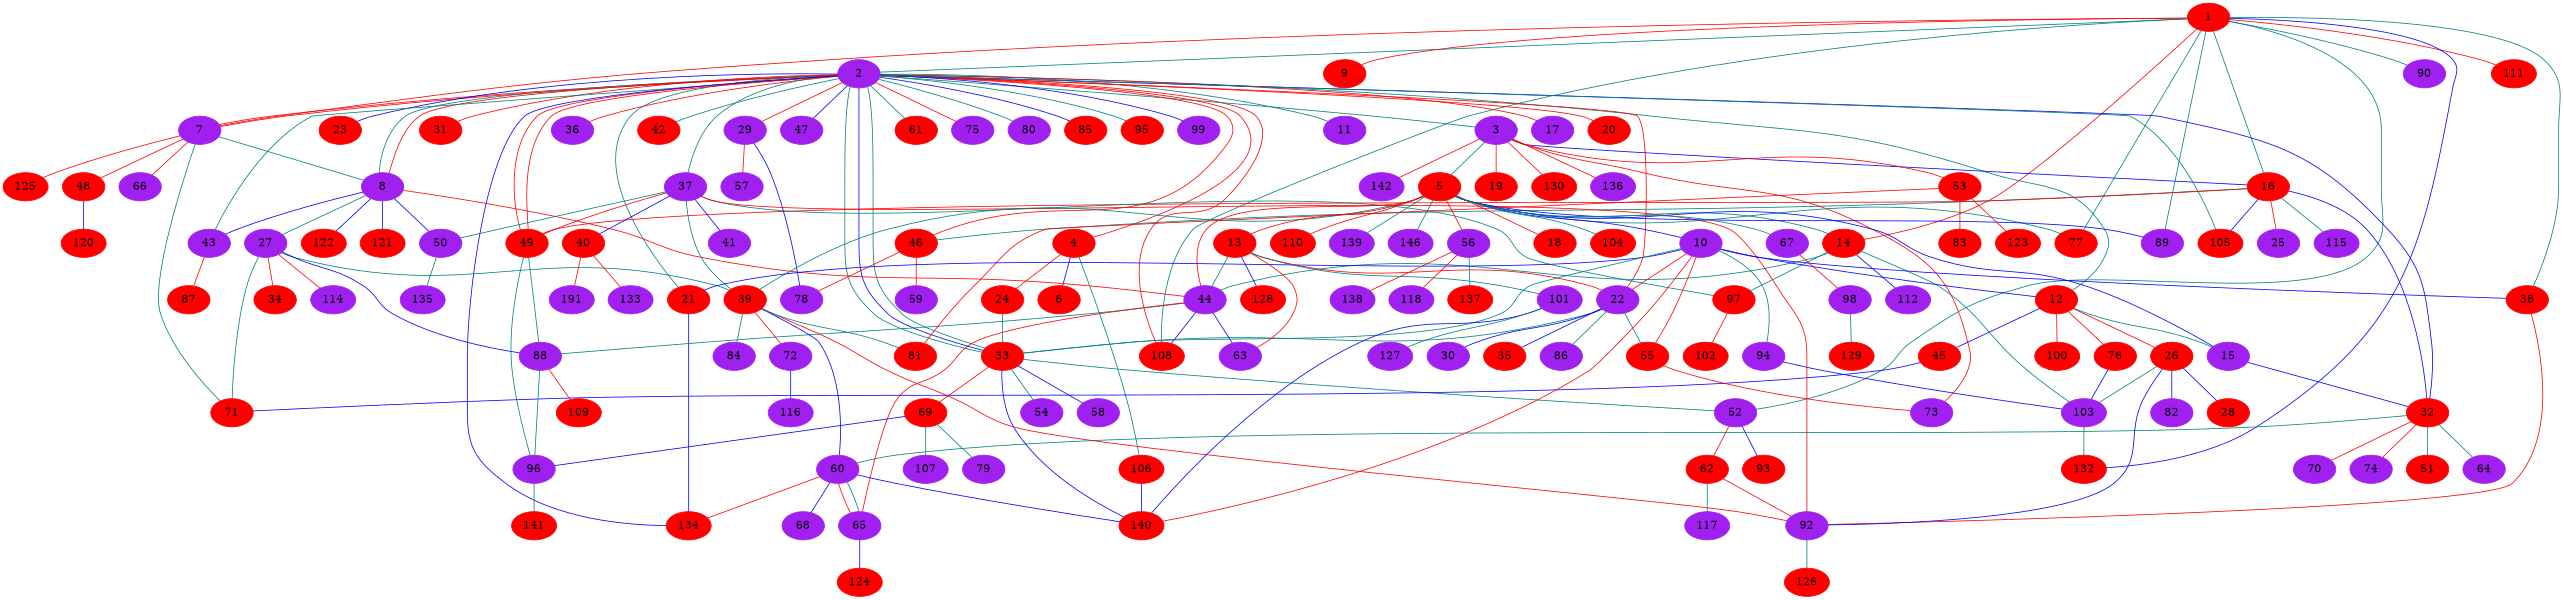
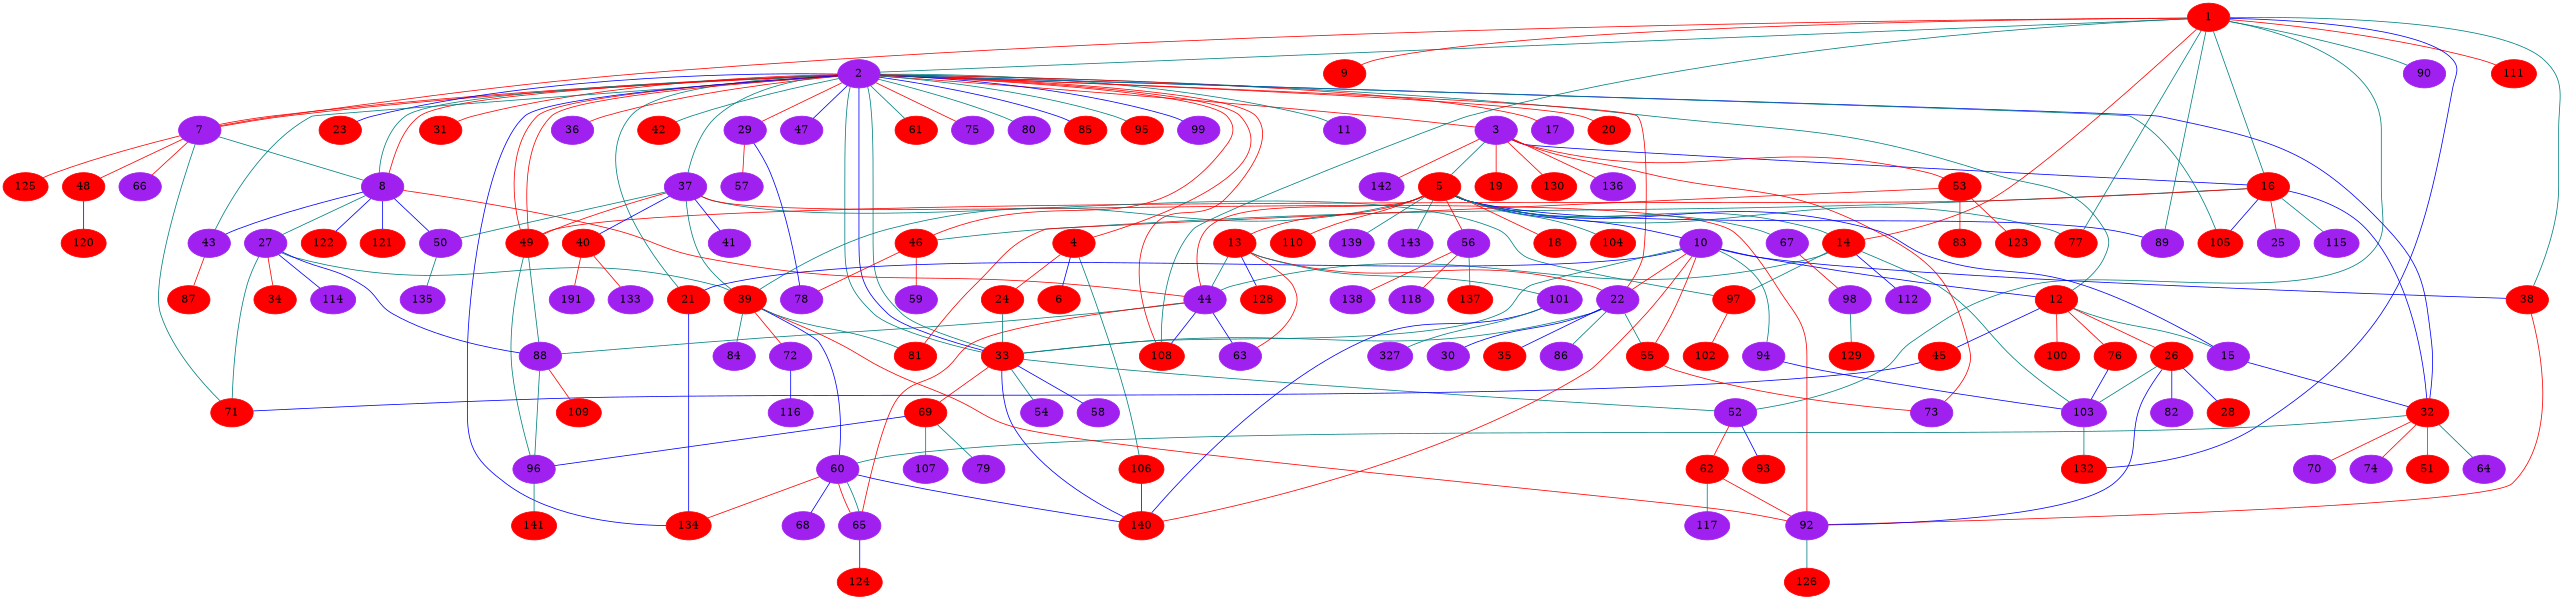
edge "2" -- "3": color teal -> red
node "146": label "146" -> "143"
edge "27" -- "114": color red -> blue
node "127": label "127" -> "327"
